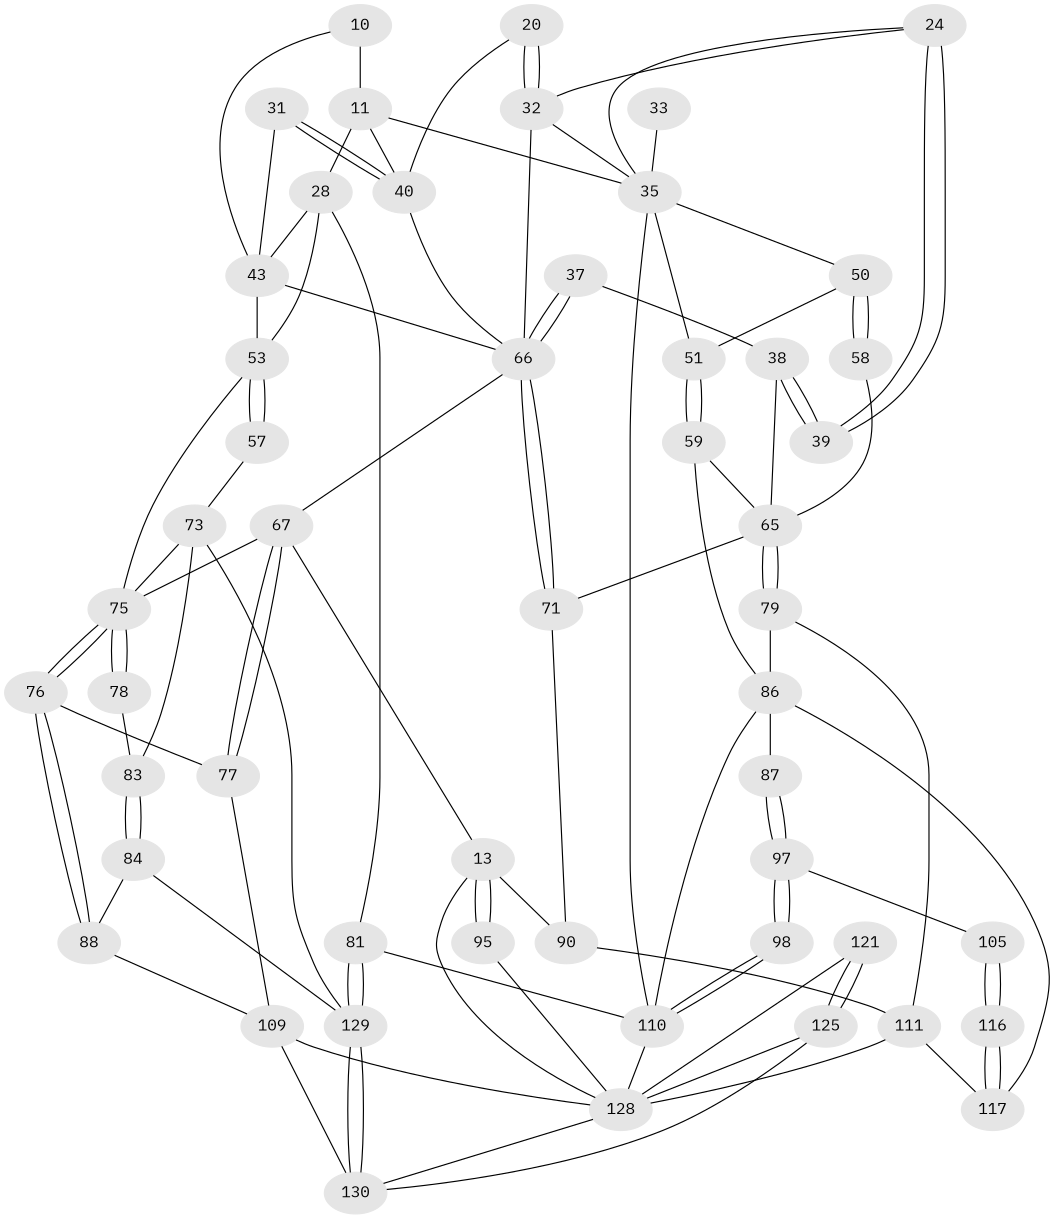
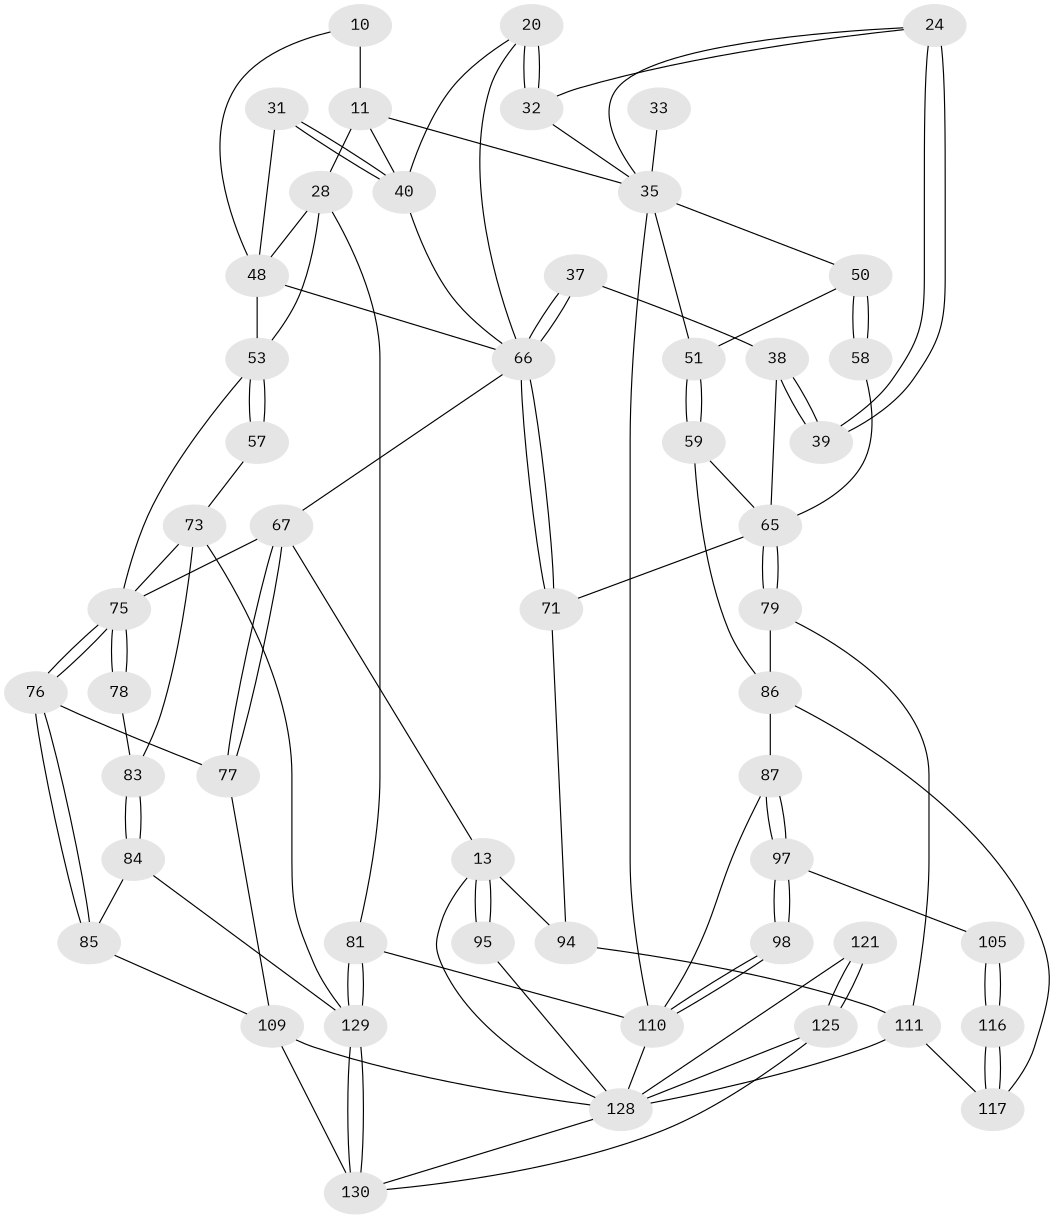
edge "32" -- "66": now "20" -- "66"
node "43": label "43" -> "48"
edge "86" -- "110": now "87" -- "110"
node "88": label "88" -> "85"
node "90": label "90" -> "94"
